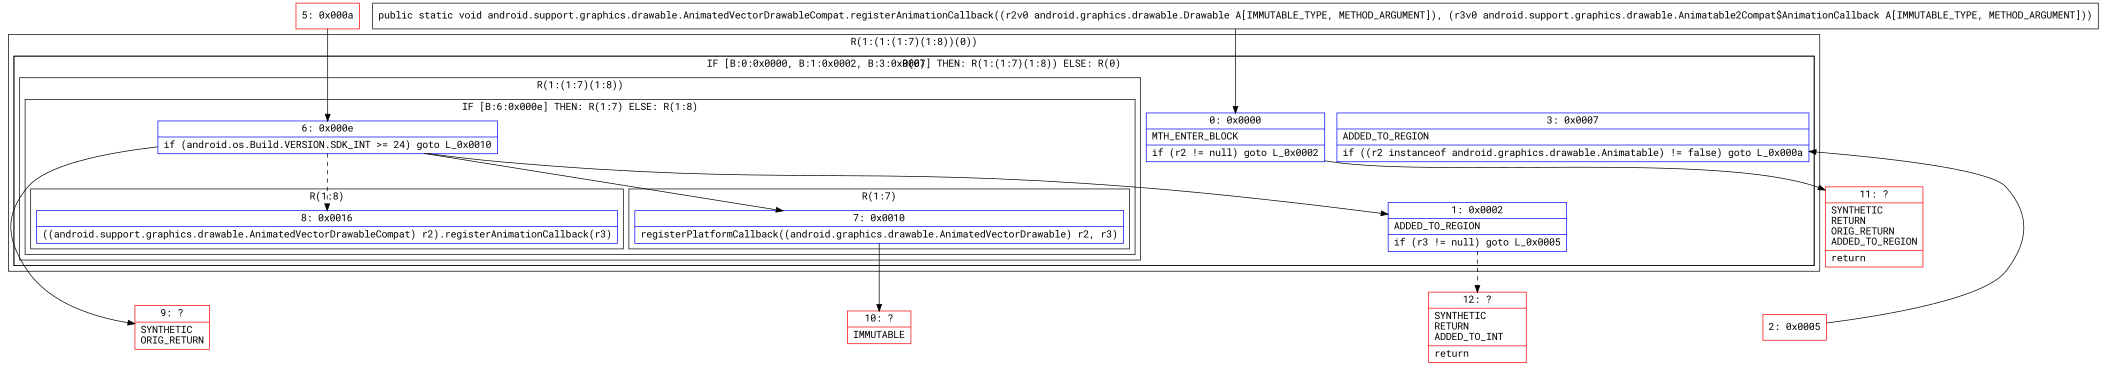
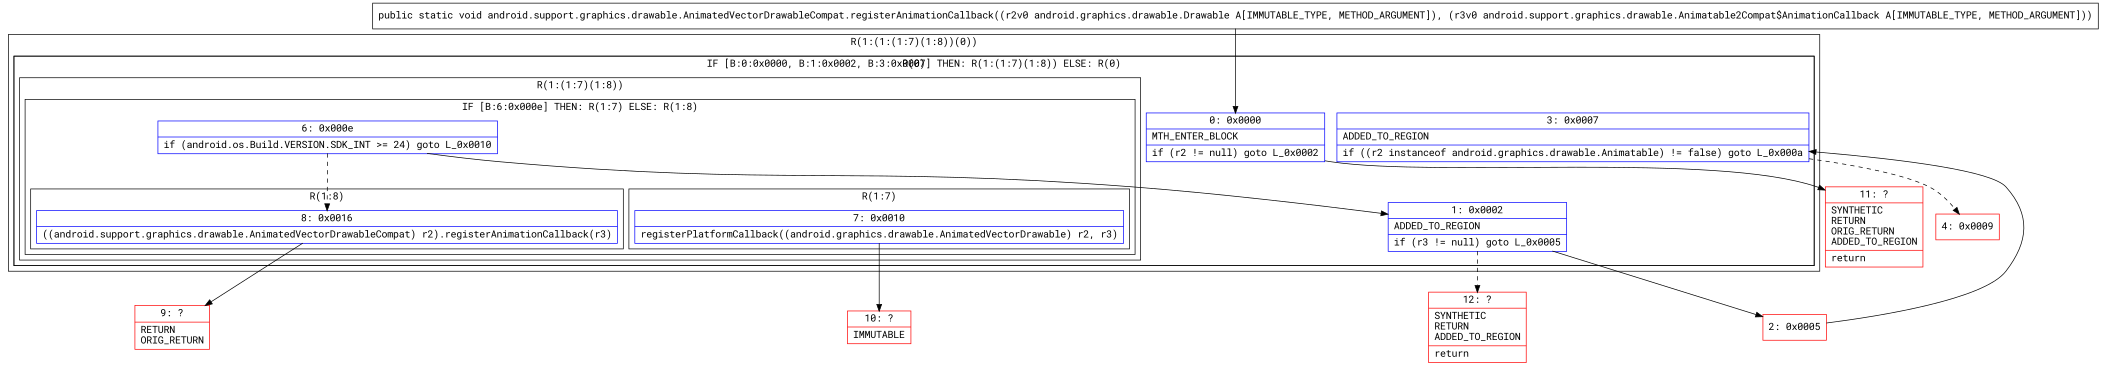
node "5: 0x000a": removed
edge "6: 0x000e" -> "9: ?": now "8: 0x0016" -> "9: ?"
edge "6: 0x000e" -> "7: 0x0010": removed
node "4: 0x0009": added
edge "1: 0x0002" -> "2: 0x0005": added
node "9: ?": text "SYNTHETIC" -> "RETURN"
node "12: ?": text "ADDED_TO_INT" -> "ADDED_TO_REGION"
